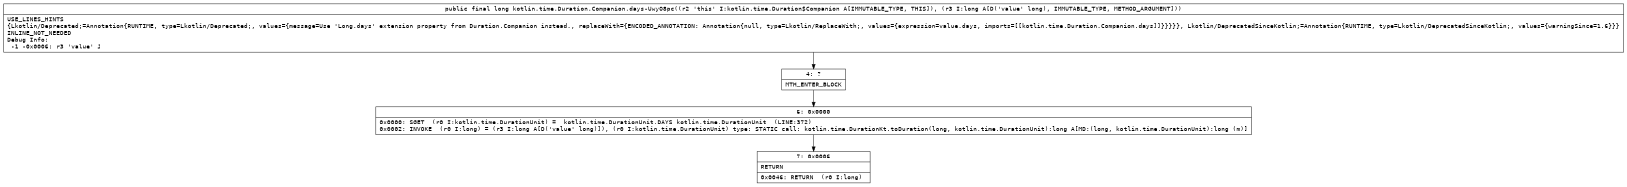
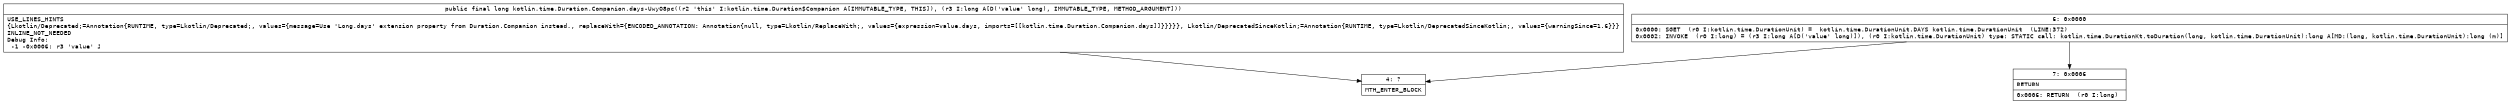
edge "4: ?" -> "6: 0x0000": reversed
node "7: 0x0006": text "0x0046: RETURN  (r0 I:long)" -> "0x0006: RETURN  (r0 I:long)"
